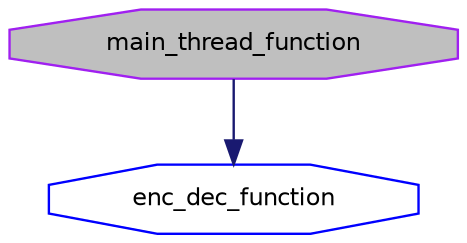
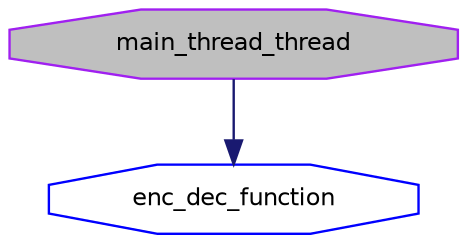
node "main_thread_function": label "main_thread_function" -> "main_thread_thread"
